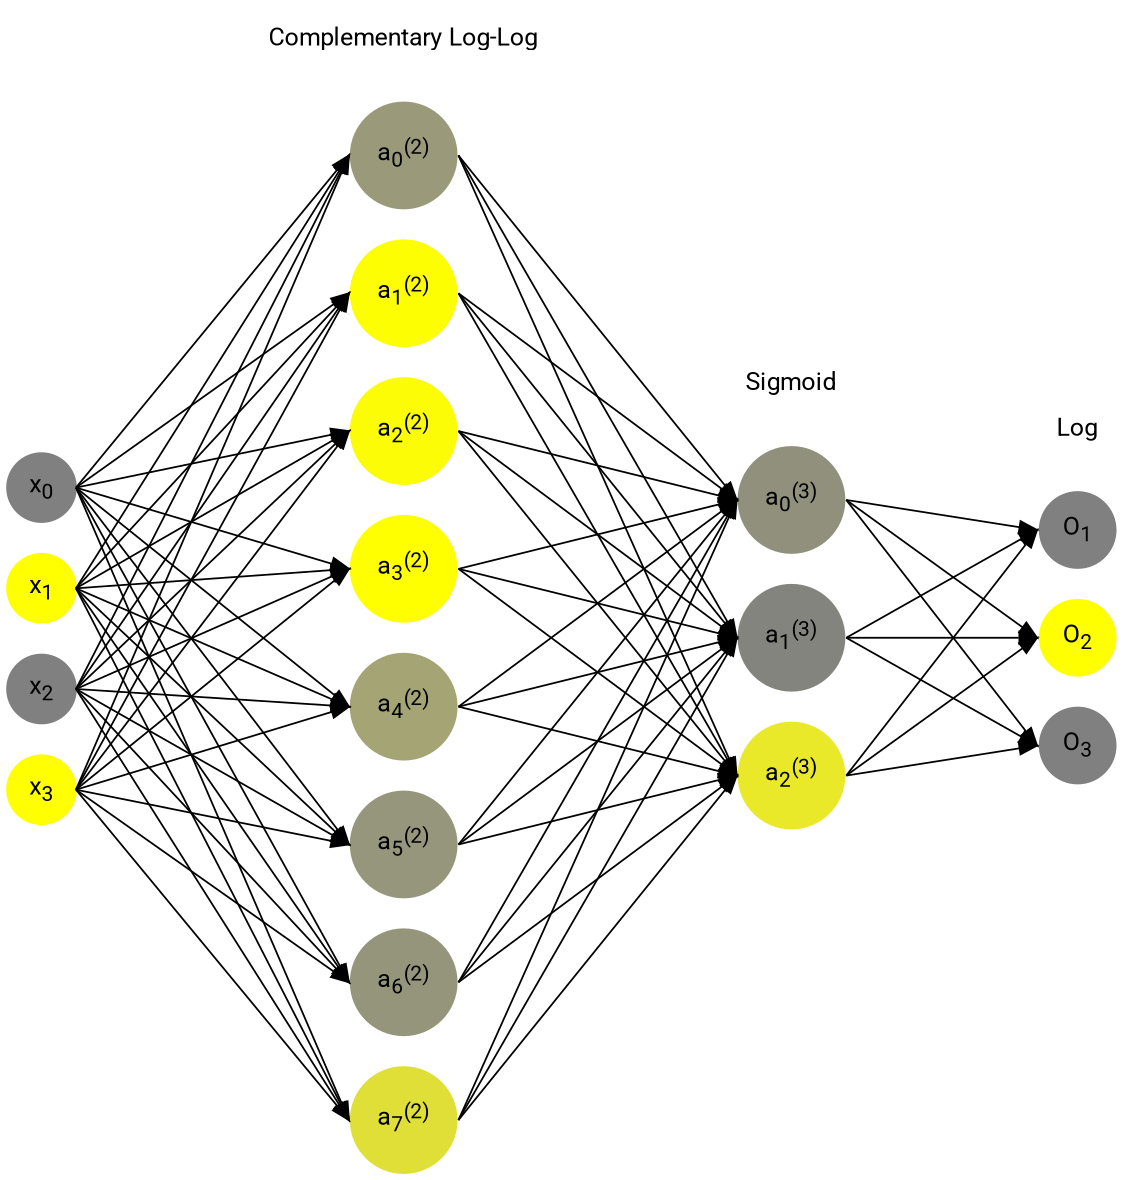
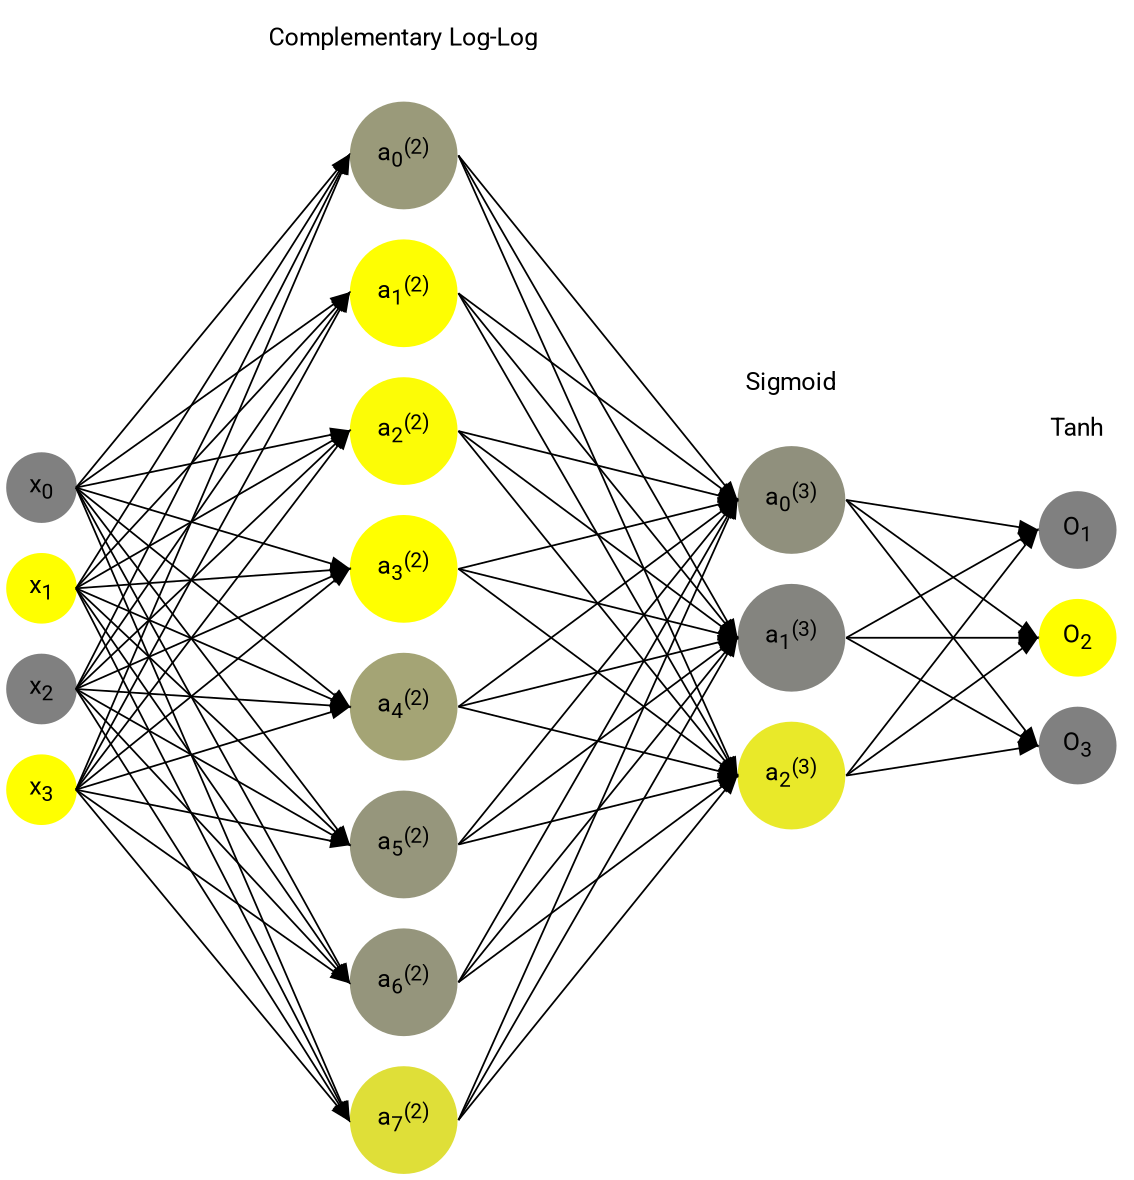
node "Log": label "Log" -> "Tanh"
